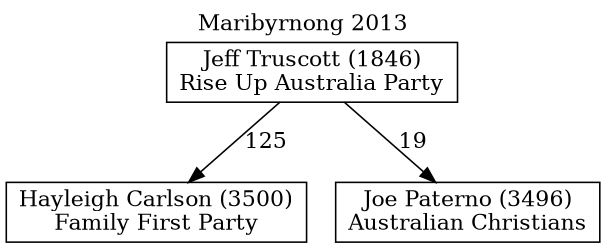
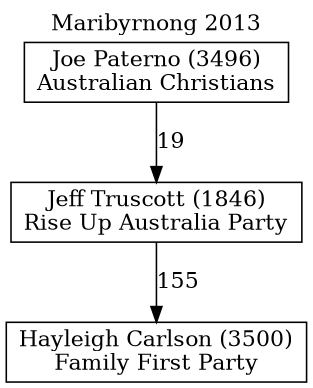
edge "Jeff Truscott (1846) Rise Up Australia Party" -> "Joe Paterno (3496) Australian Christians": reversed
edge "Jeff Truscott (1846) Rise Up Australia Party" -> "Hayleigh Carlson (3500) Family First Party": label "125" -> "155"
